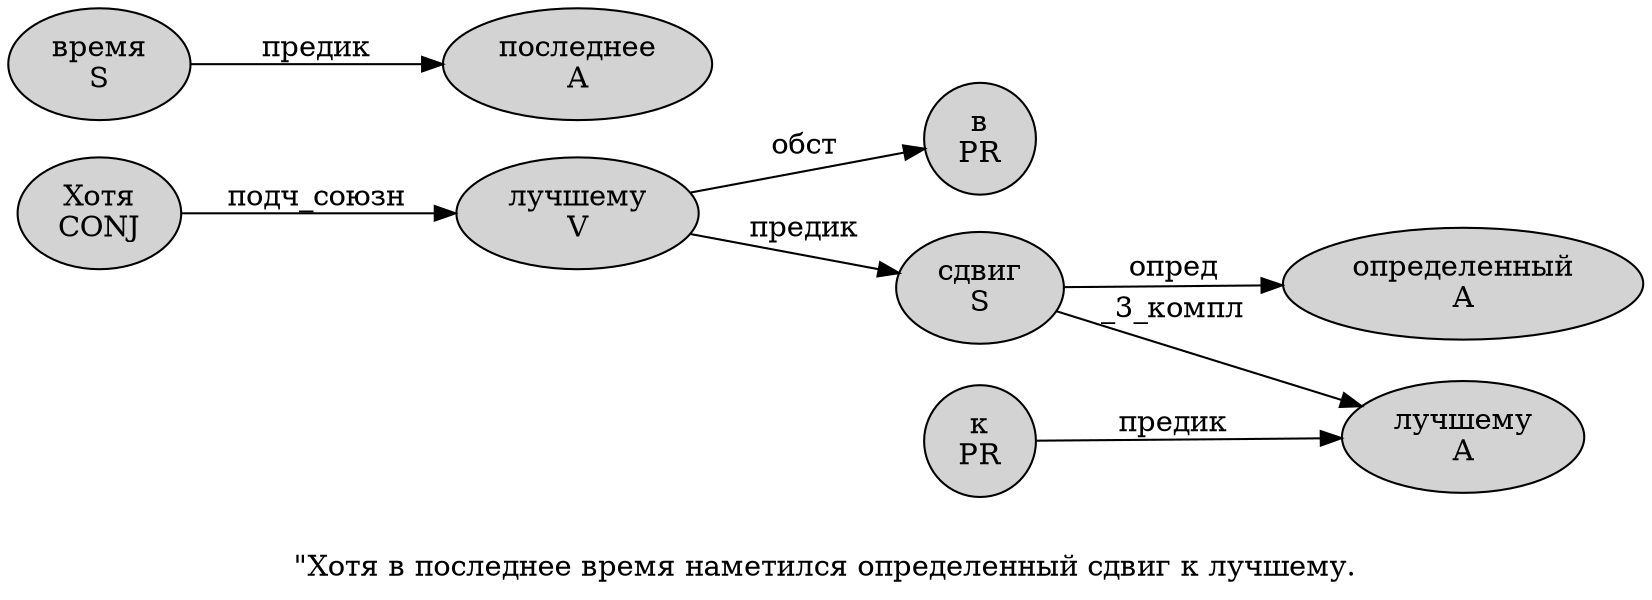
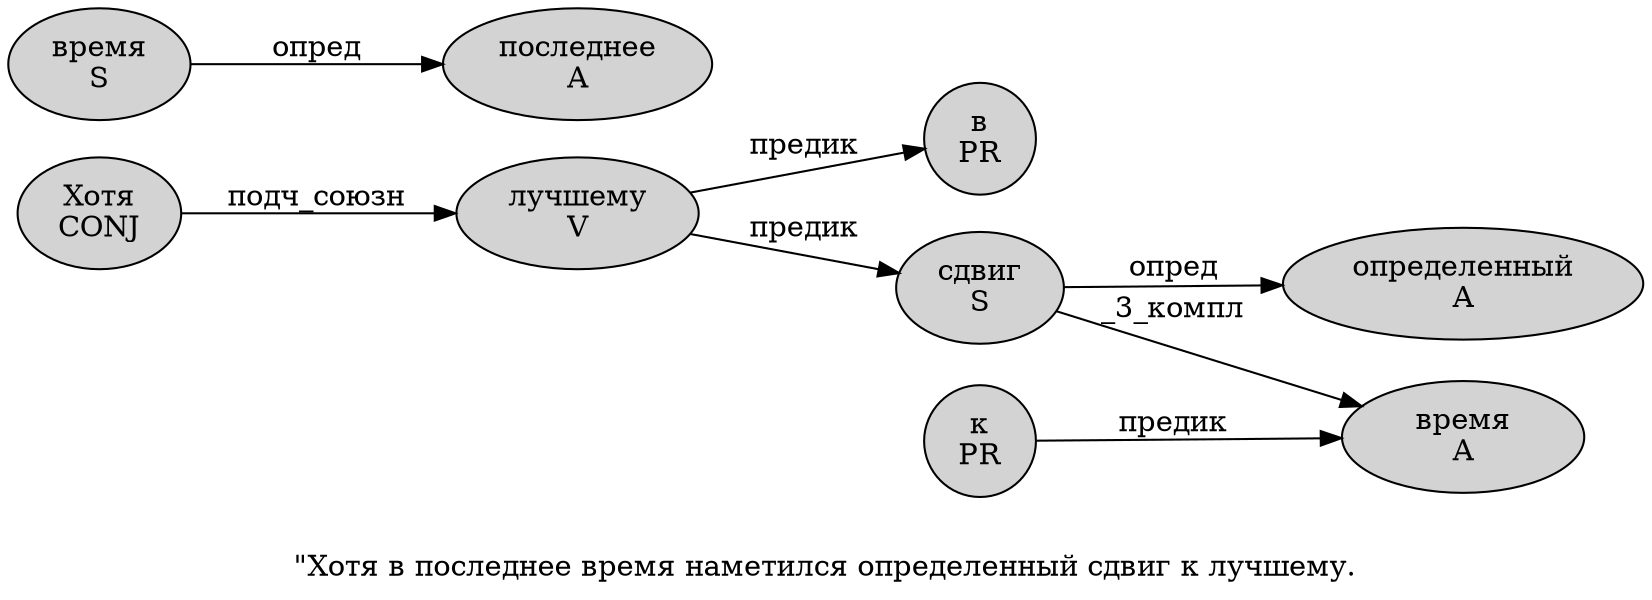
edge "время S" -> "последнее A": label "предик" -> "опред"
edge "лучшему V" -> "в PR": label "обст" -> "предик"
node "лучшему A": label "лучшему A" -> "время A"
